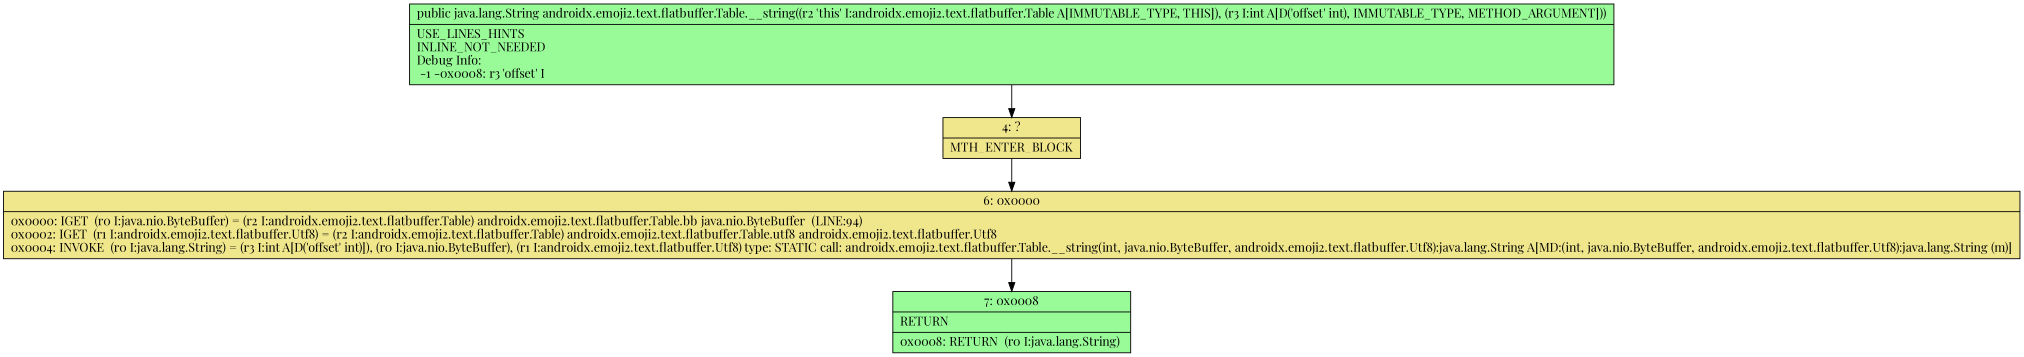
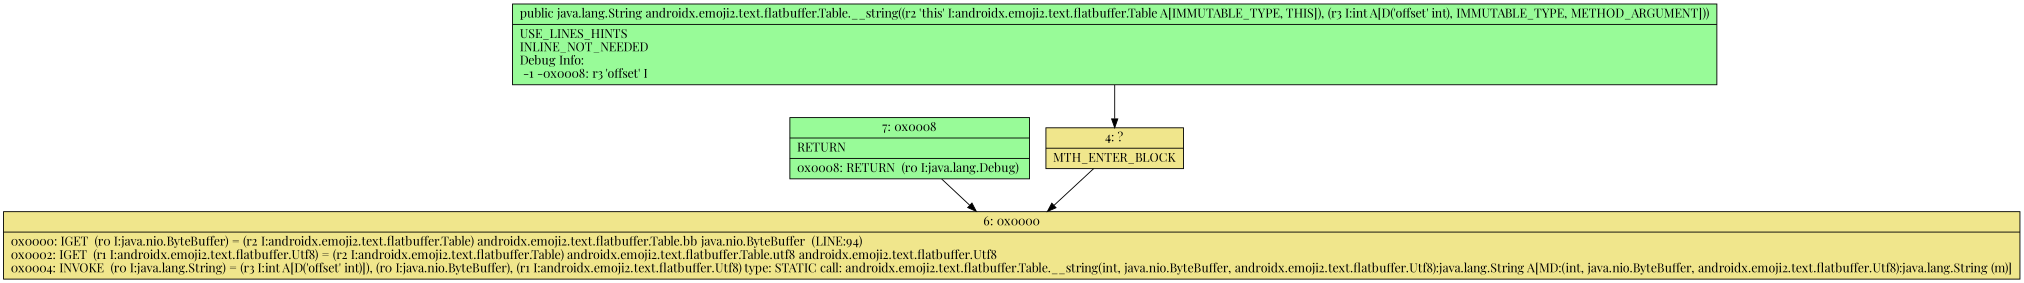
edge "6: 0x0000" -> "7: 0x0008": reversed
node "7: 0x0008": text "0x0008: RETURN  (r0 I:java.lang.String)" -> "0x0008: RETURN  (r0 I:java.lang.Debug)"
